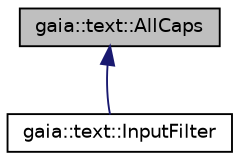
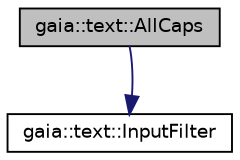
edge "gaia::text::InputFilter" -> "gaia::text::AllCaps": reversed
